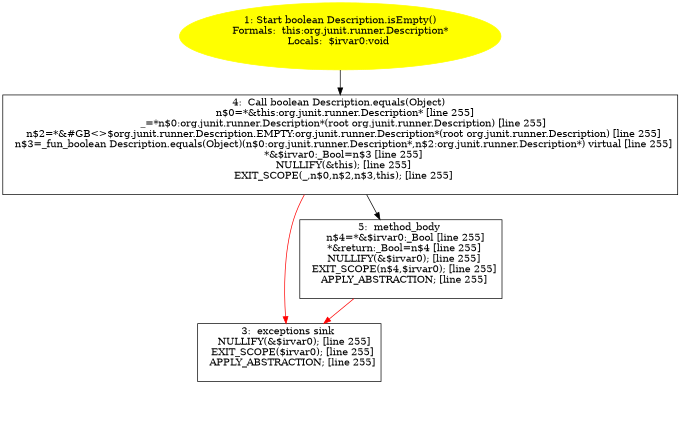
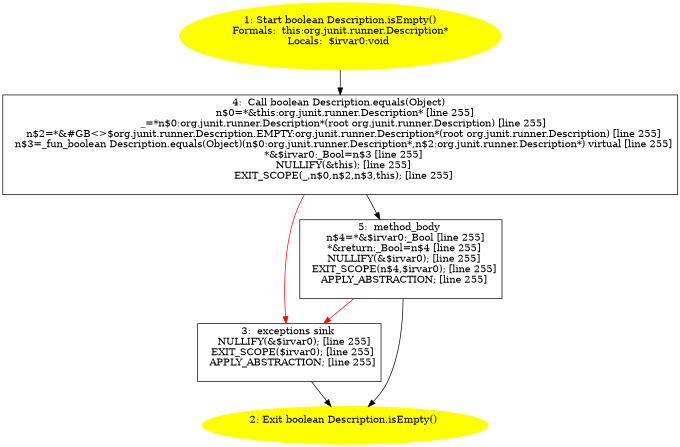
node "2: Exit boolean Description.isEmpty()": added
